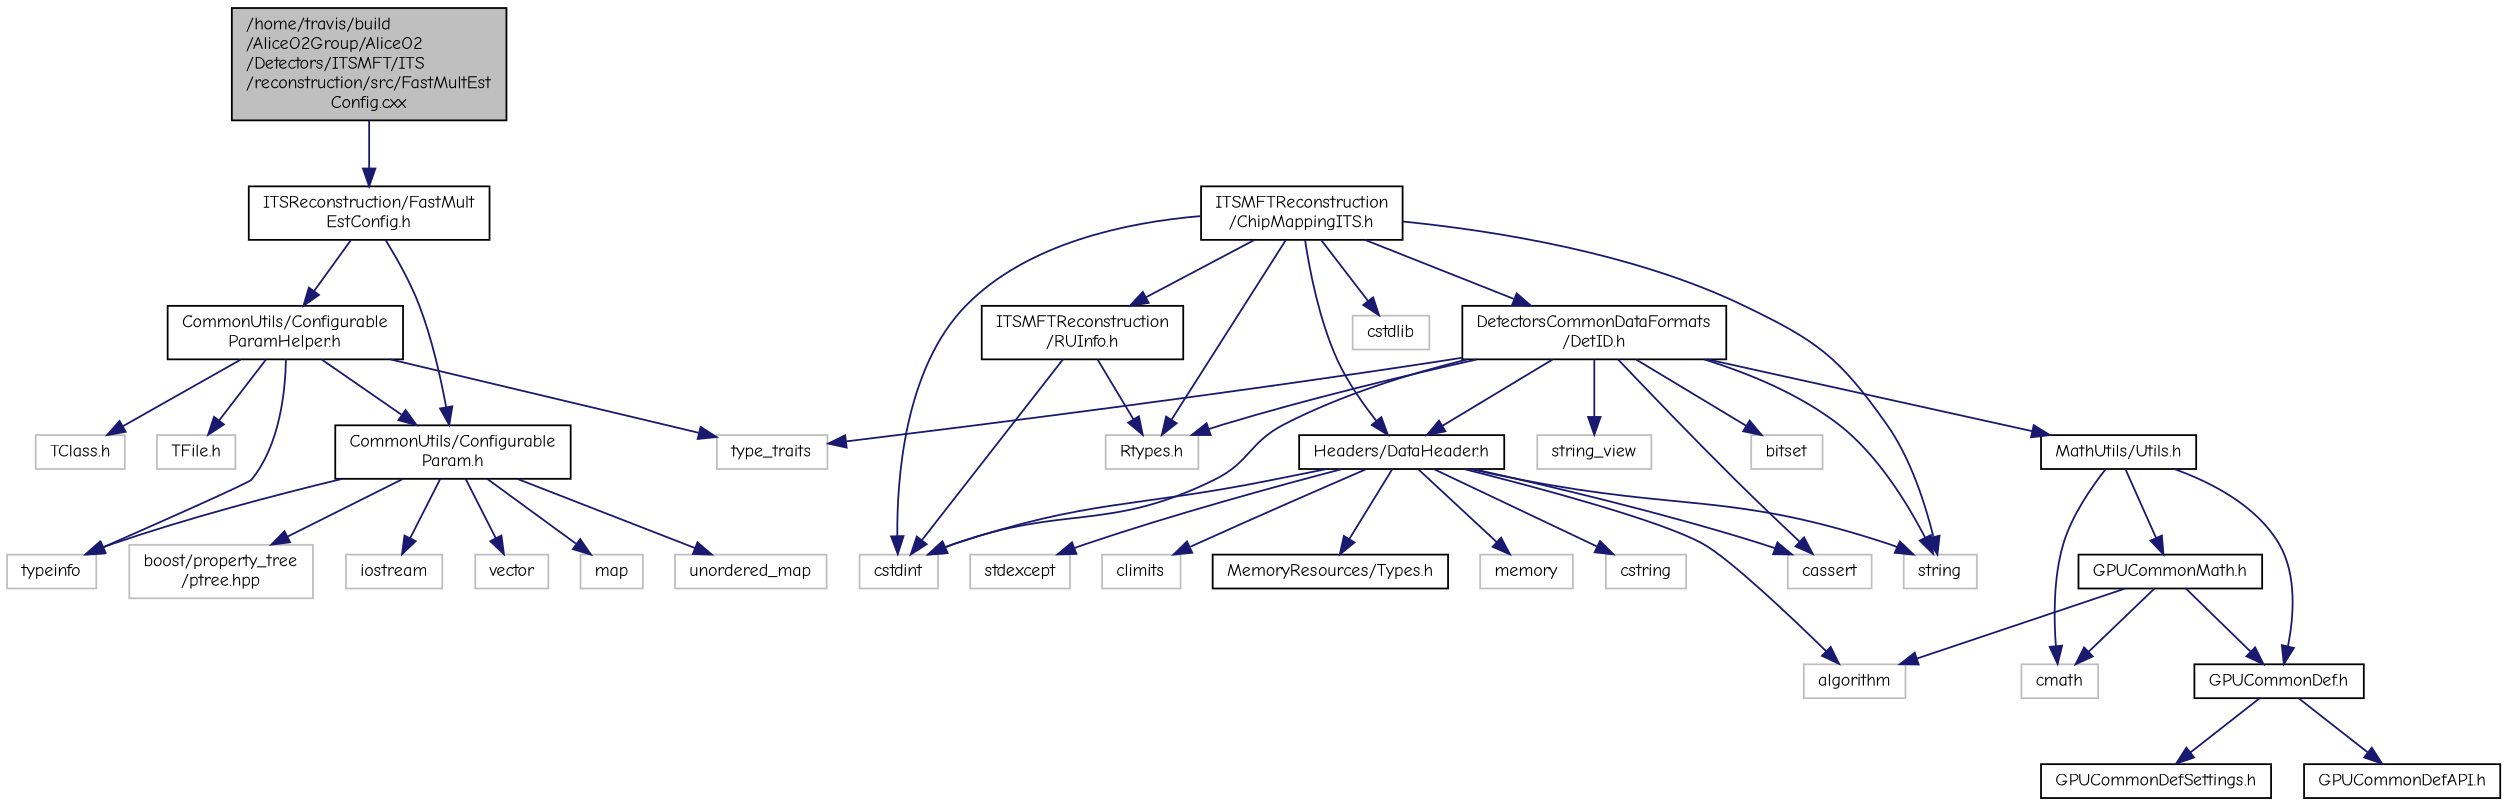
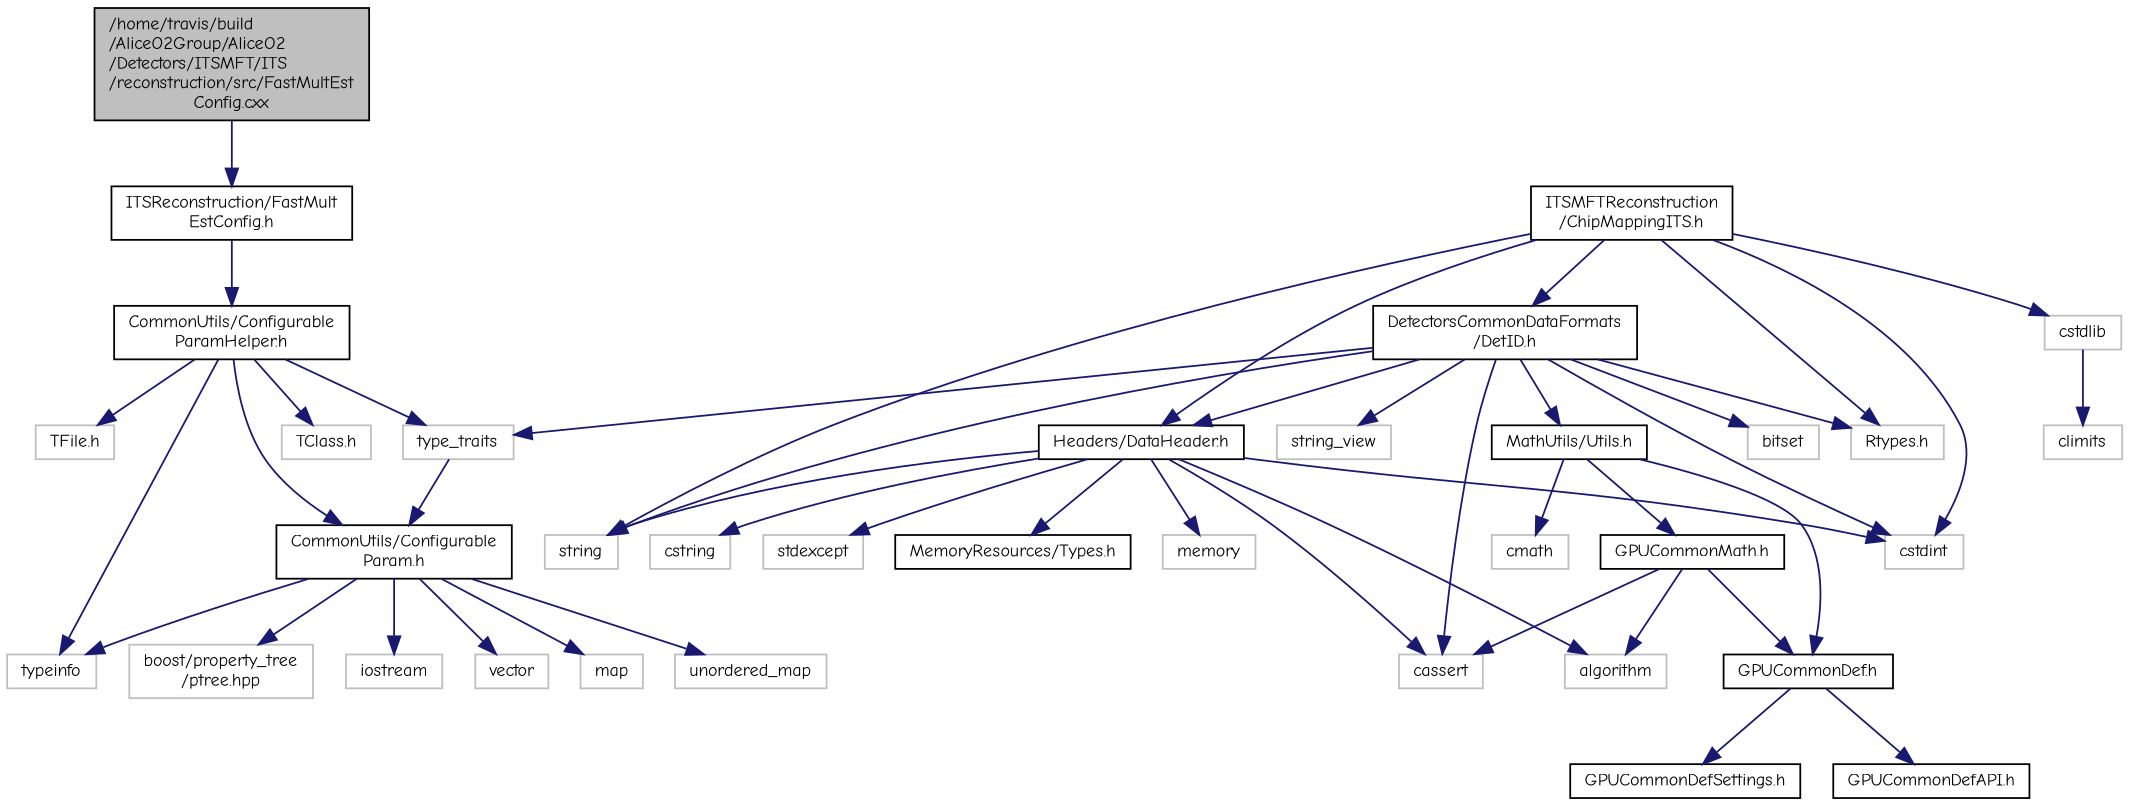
edge "ITSReconstruction/FastMult EstConfig.h" -> "CommonUtils/Configurable Param.h": now "type_traits" -> "CommonUtils/Configurable Param.h"
node "ITSMFTReconstruction /RUInfo.h": removed
edge "Headers/DataHeader.h" -> "climits": now "cstdlib" -> "climits"
edge "GPUCommonMath.h" -> "cmath": now "GPUCommonMath.h" -> "cassert"
